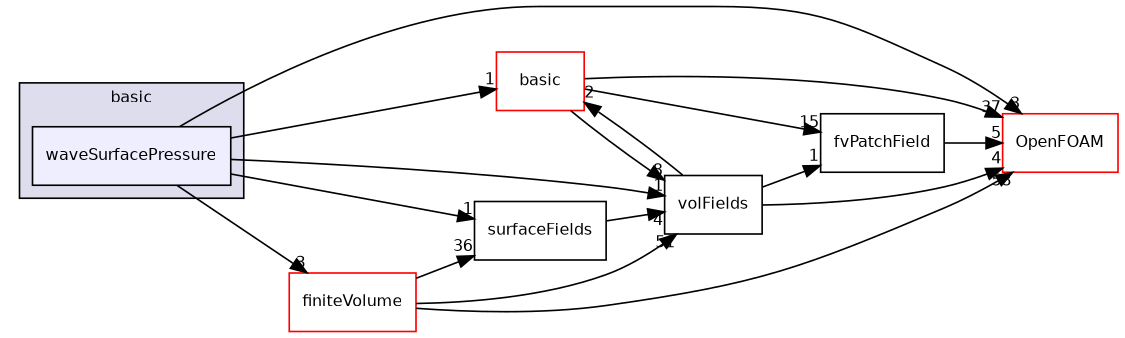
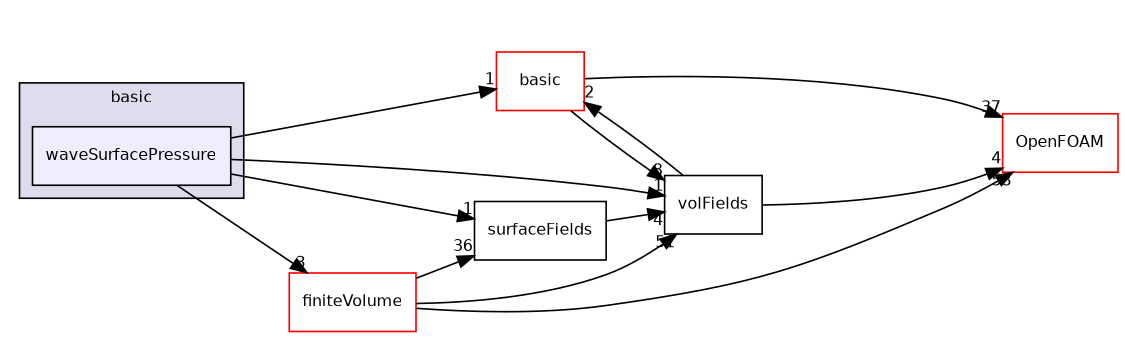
edge "waveSurfacePressure" -> "OpenFOAM": removed
node "fvPatchField": removed
